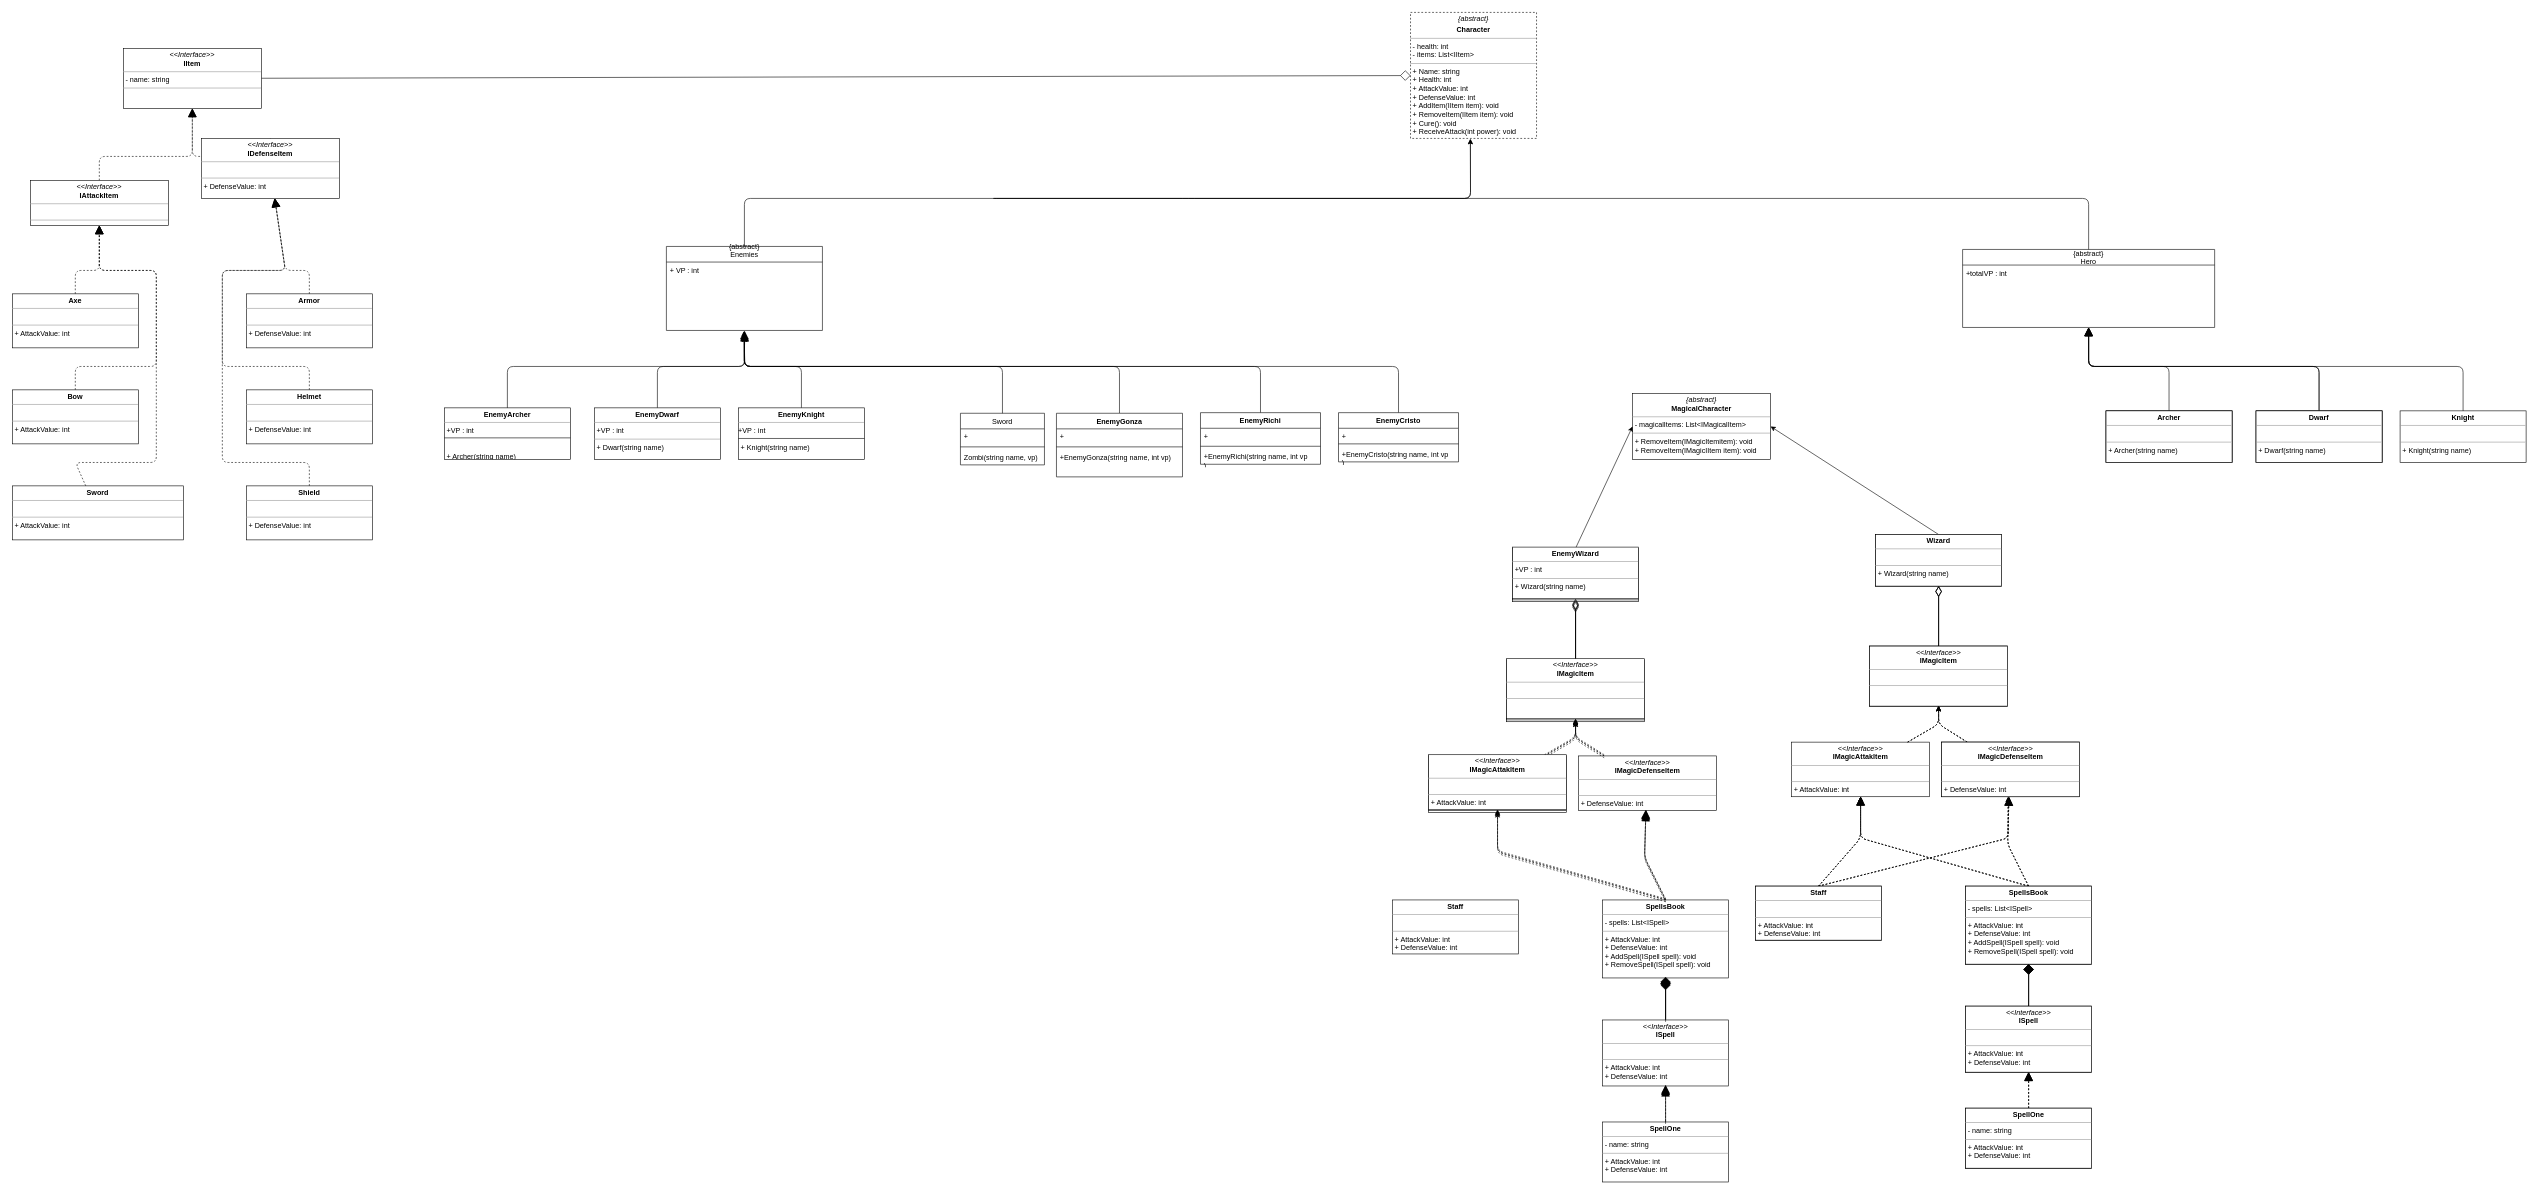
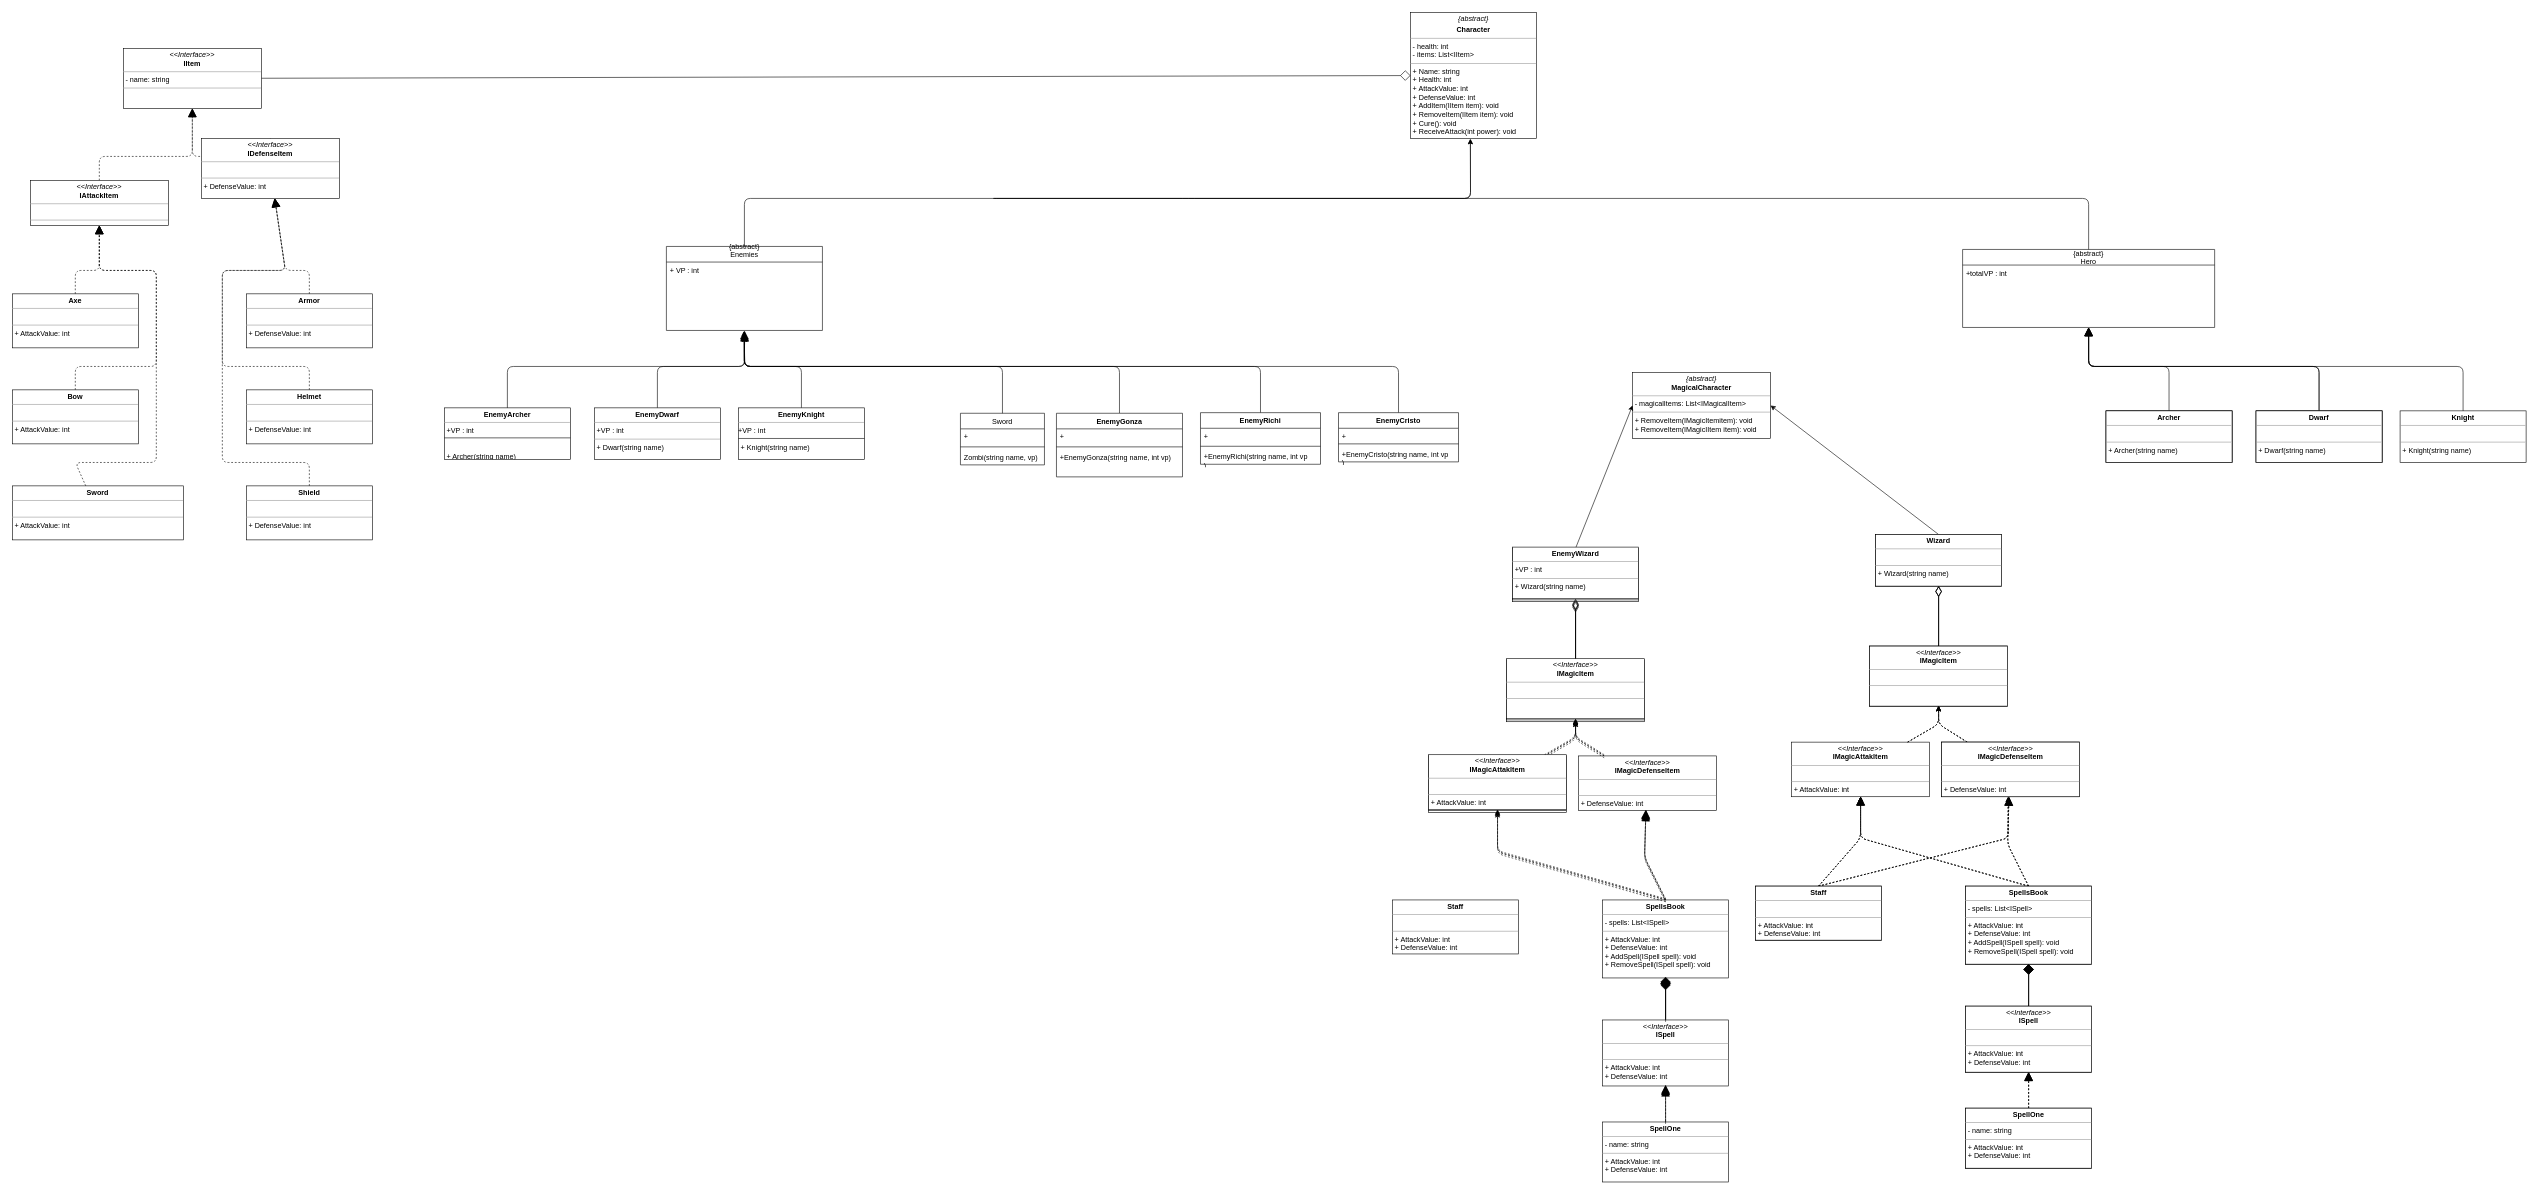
node "{abstract} Character - health: int - items: List<IItem> + Name: string + Health: int + AttackValue: int + DefenseValue: int + AddItem(IItem item): void + RemoveItem(IItem item): void + Cure(): void + ReceiveAttack(int power): void": style dashed -> solid
node "{abstract} MagicalCharacter - magicalItems: List<IMagicalItem> + RemoveItem(IMagicItemitem): void + RemoveItem(IMagicIItem item): void": moved (1701, 426) -> (1701, 405)
